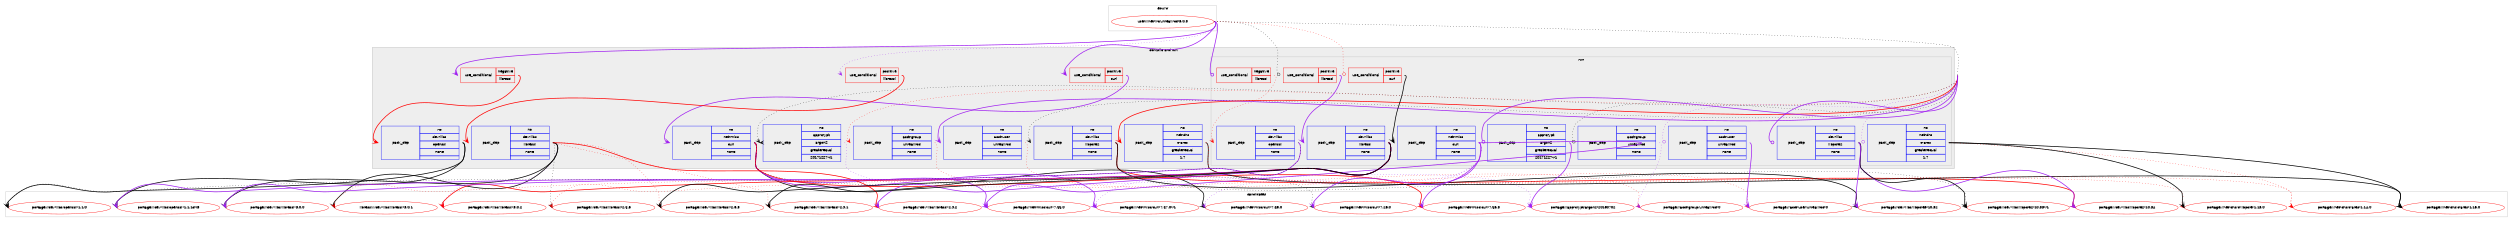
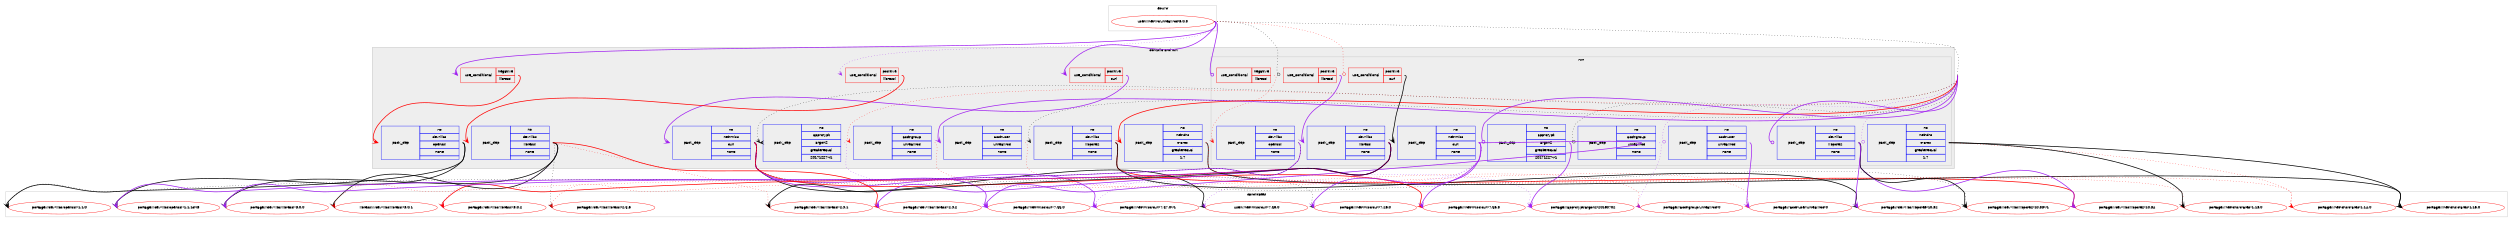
node "portage://dev-libs/libressl-2.8.3": removed
node "portage://net-misc/curl-7.68.0": label "portage://net-misc/curl-7.68.0" -> "user://net-misc/curl-7.68.0"
node "portage://net-dns/c-libpcre-1.13.0": label "portage://net-dns/c-libpcre-1.13.0" -> "portage://net-dns/c-ares-1.13.0"
